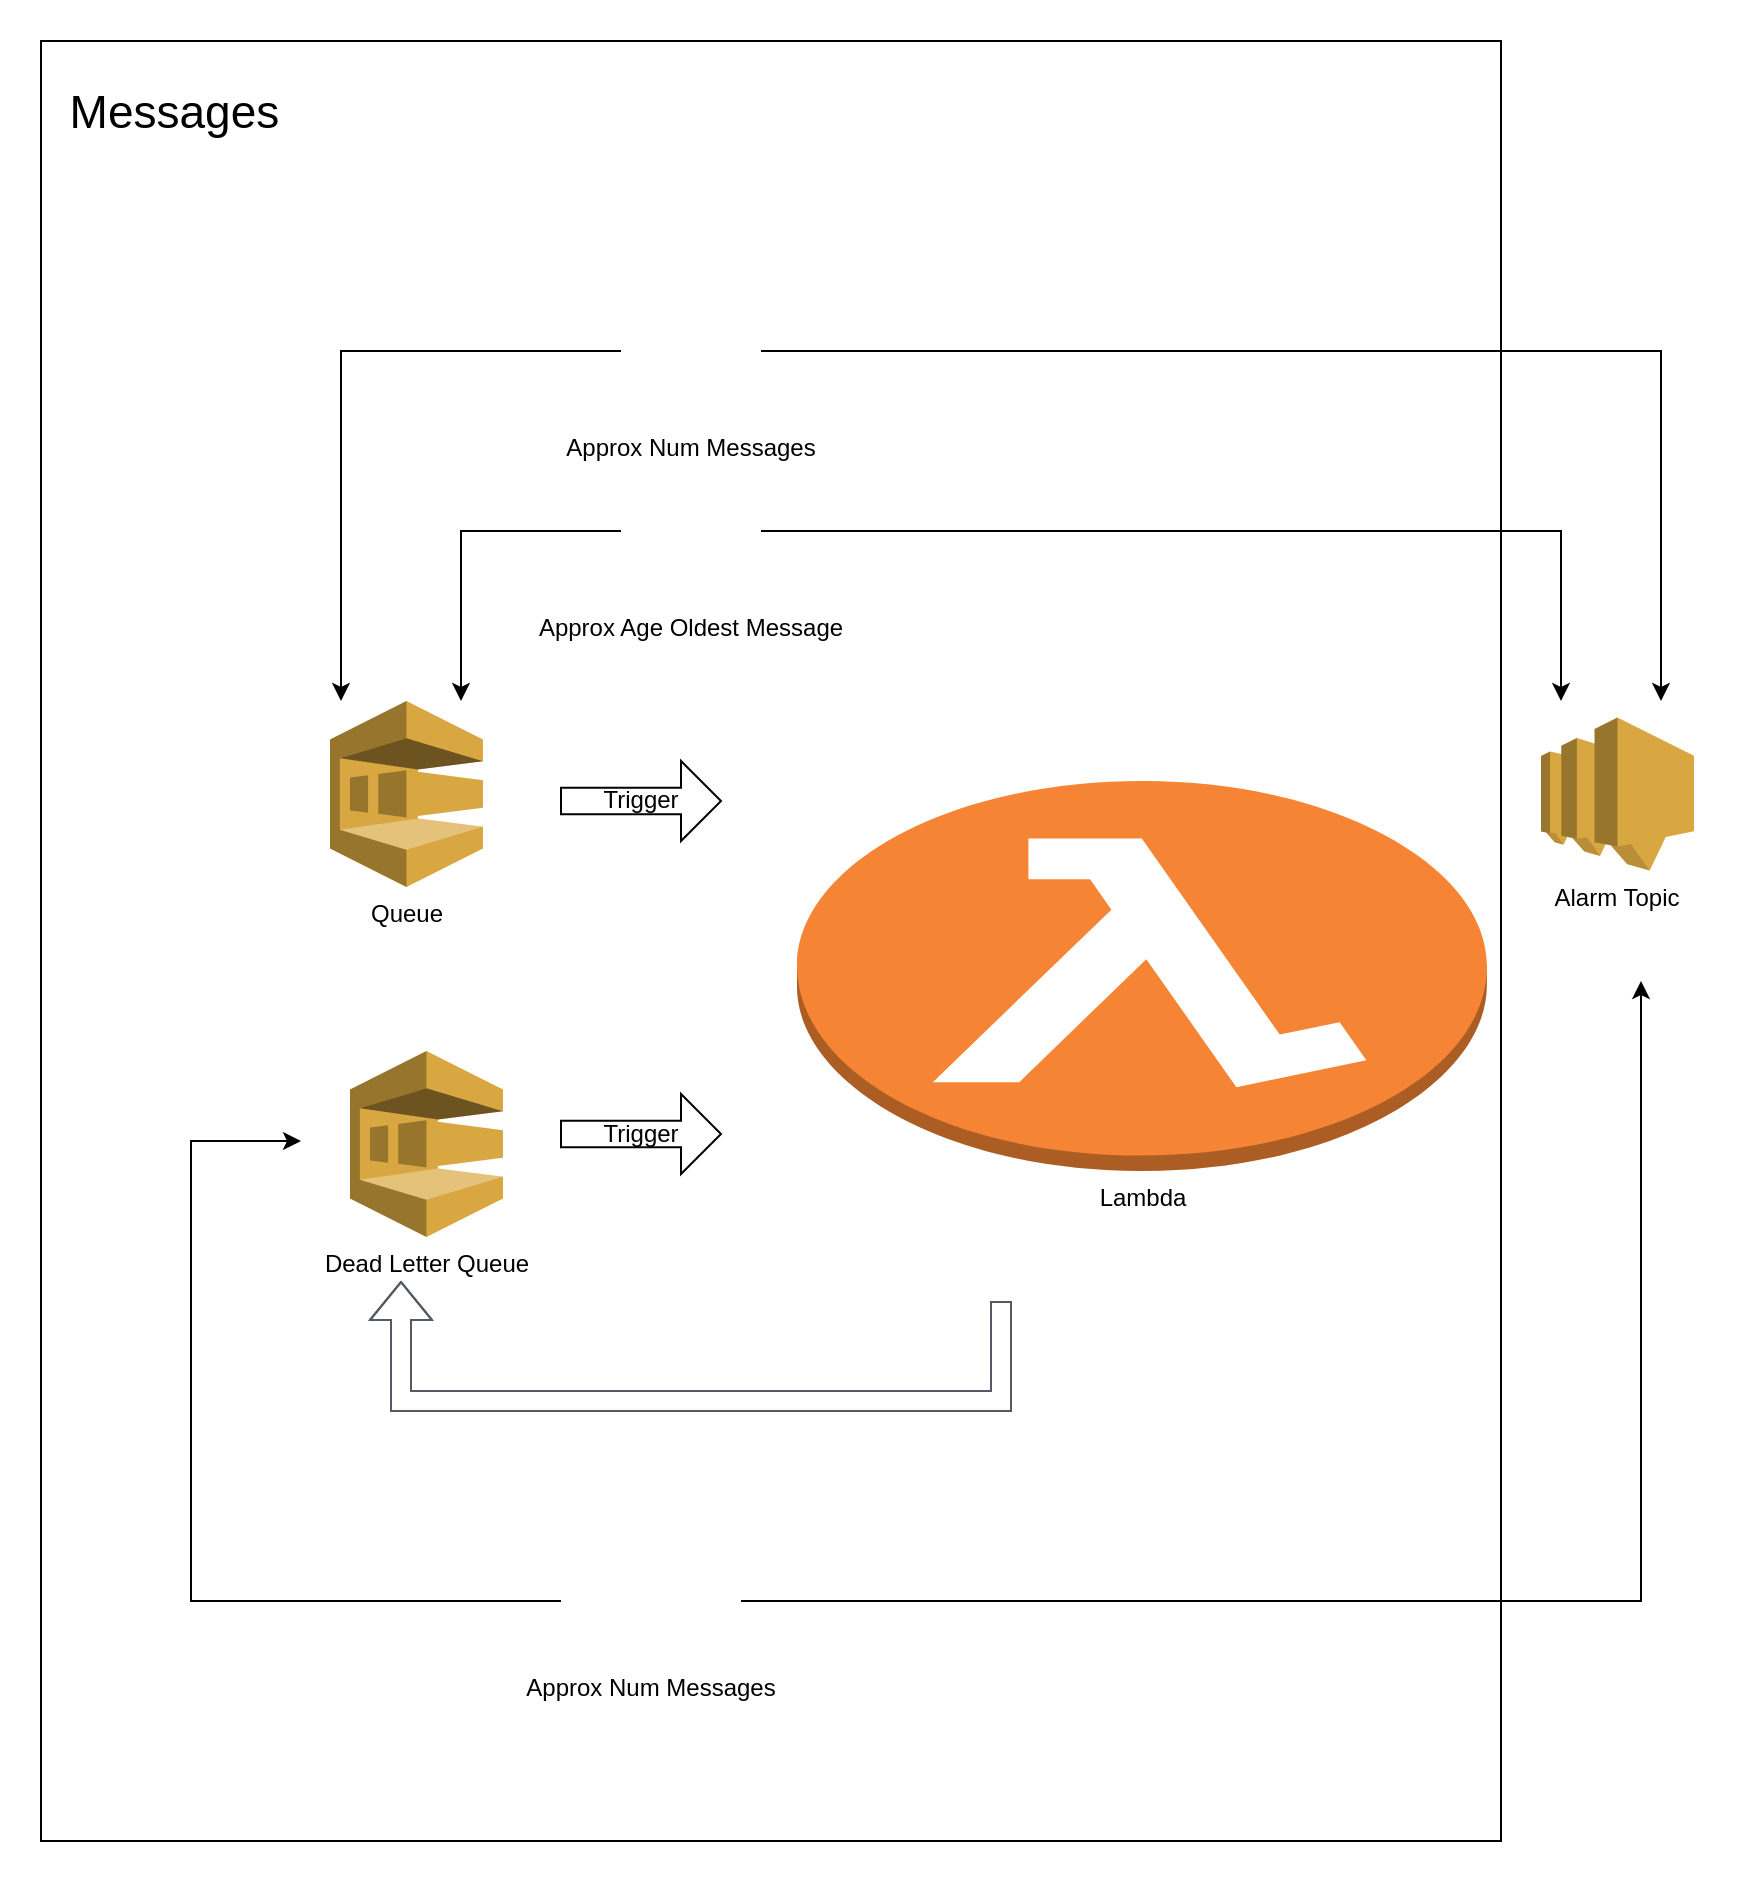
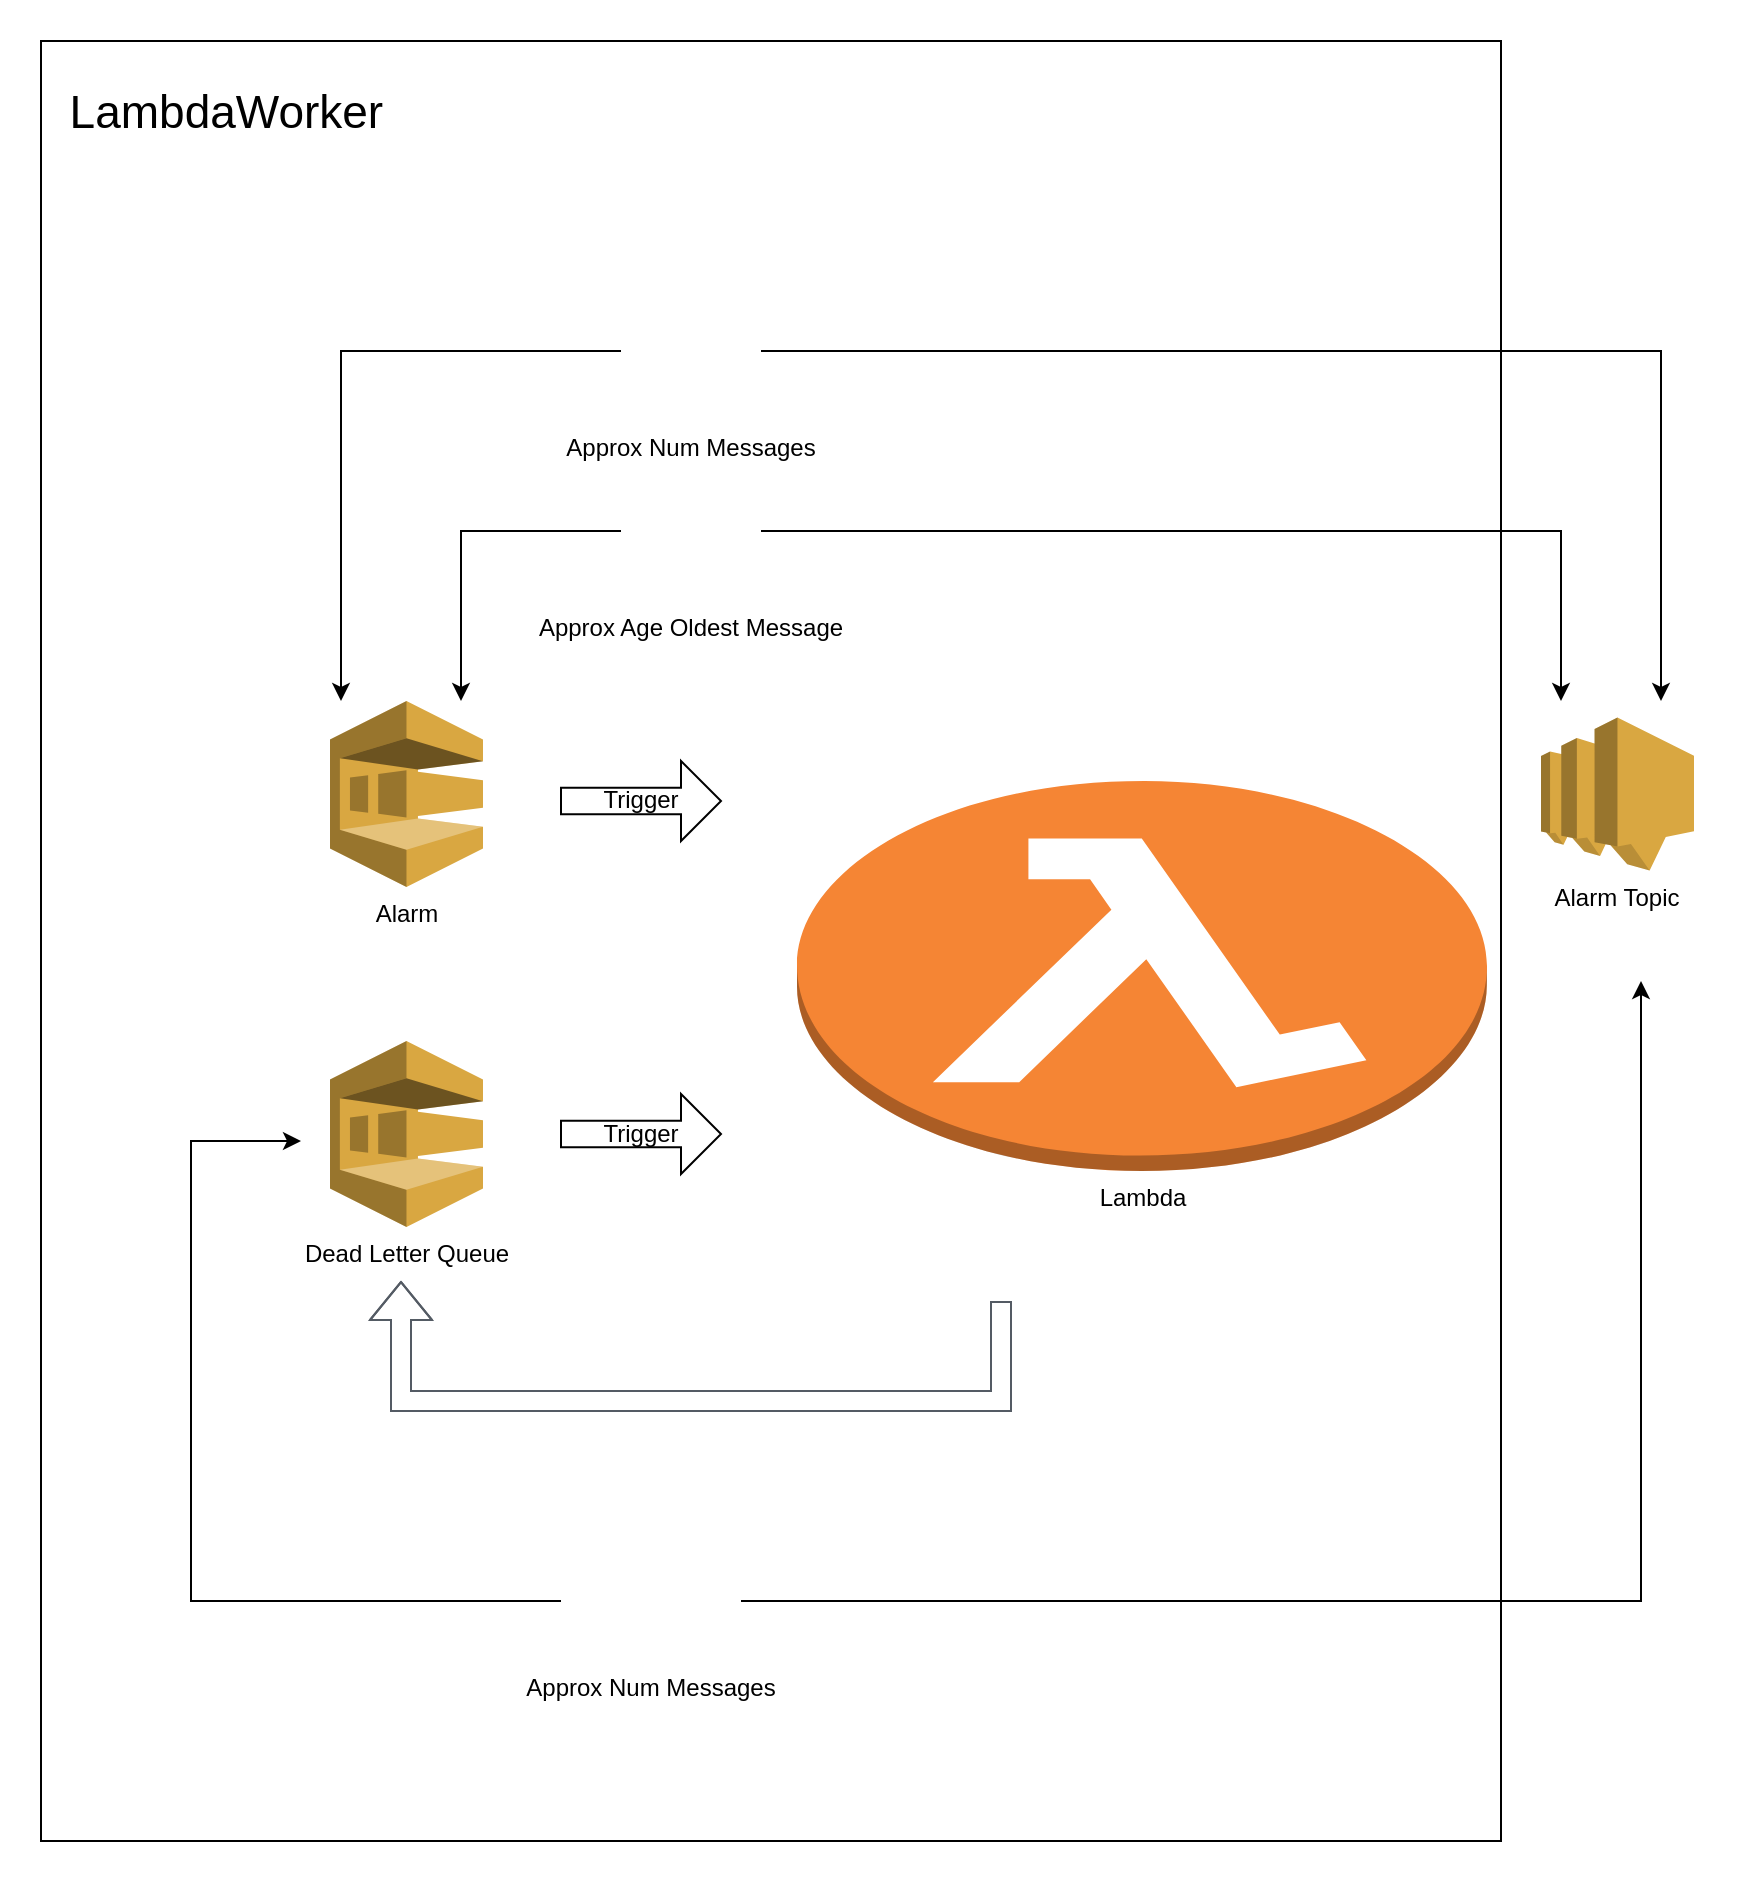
node "Queue": label "Queue" -> "Alarm"
node "Messages": label "Messages" -> "LambdaWorker"
node "Dead Letter Queue": moved (427, 1144) -> (407, 1134)
